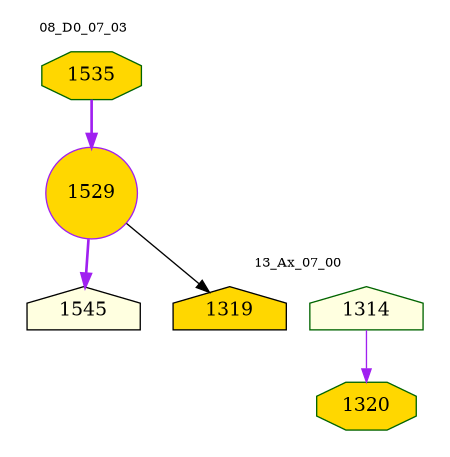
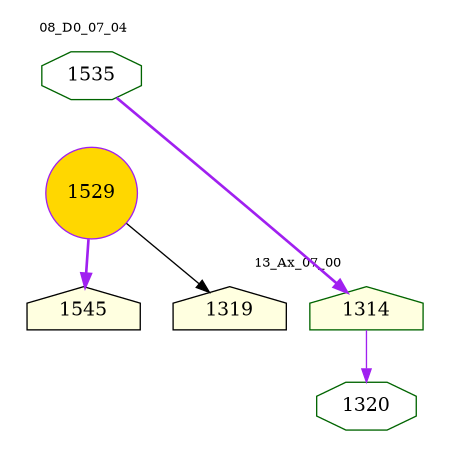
cluster "08_D0_07_03": label "08_D0_07_03" -> "08_D0_07_04"
node "1535": fillcolor gold -> white
edge "1535" -> "1529": now "1535" -> "1314"
node "1319": fillcolor gold -> lightyellow
node "1320": fillcolor gold -> white
